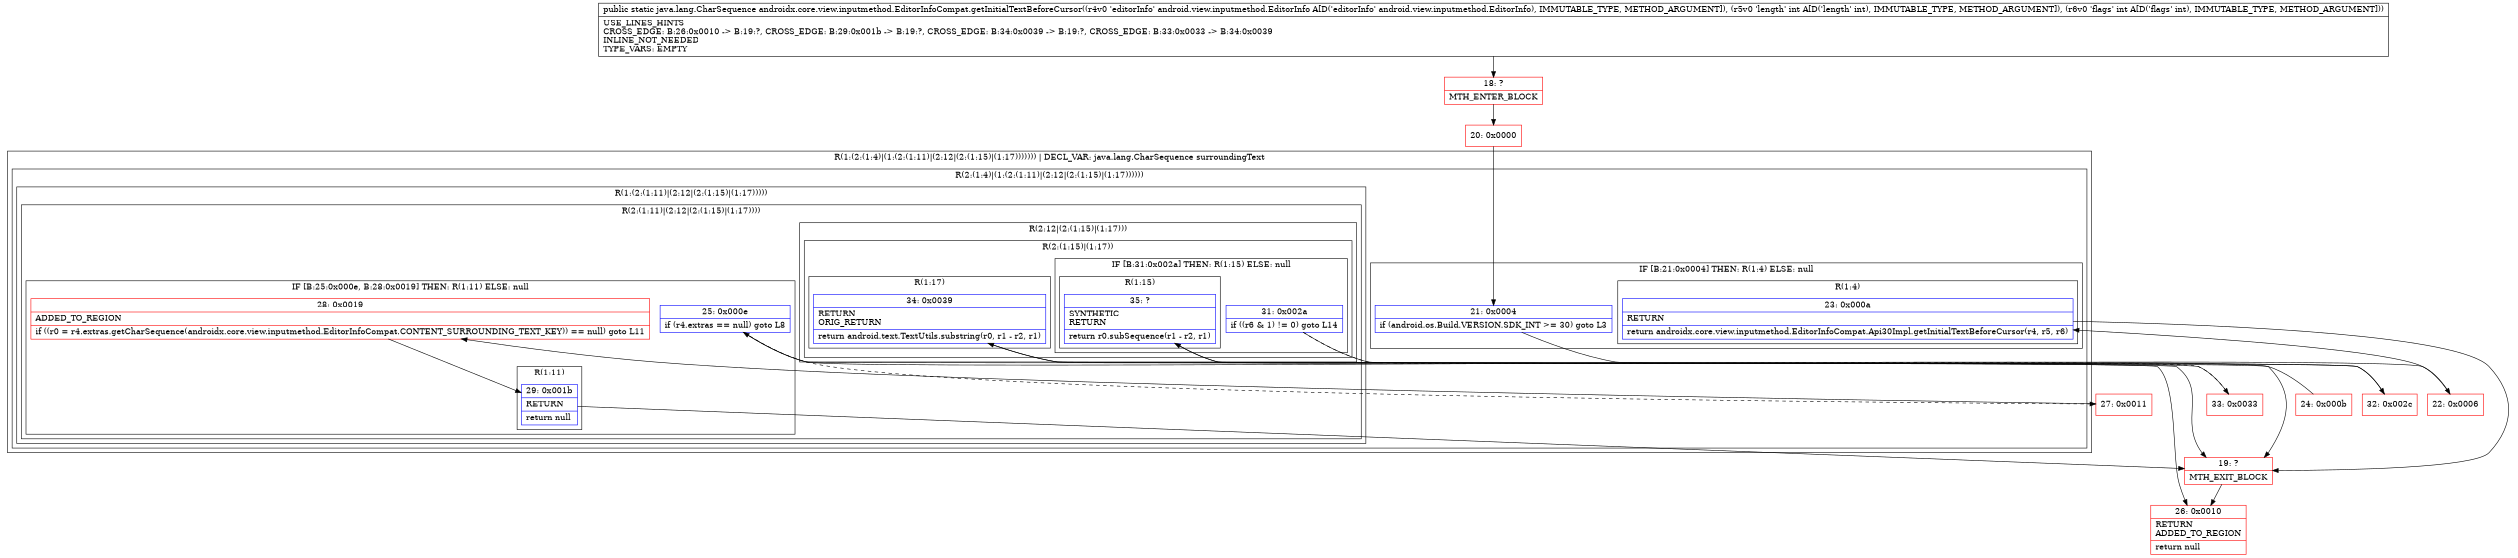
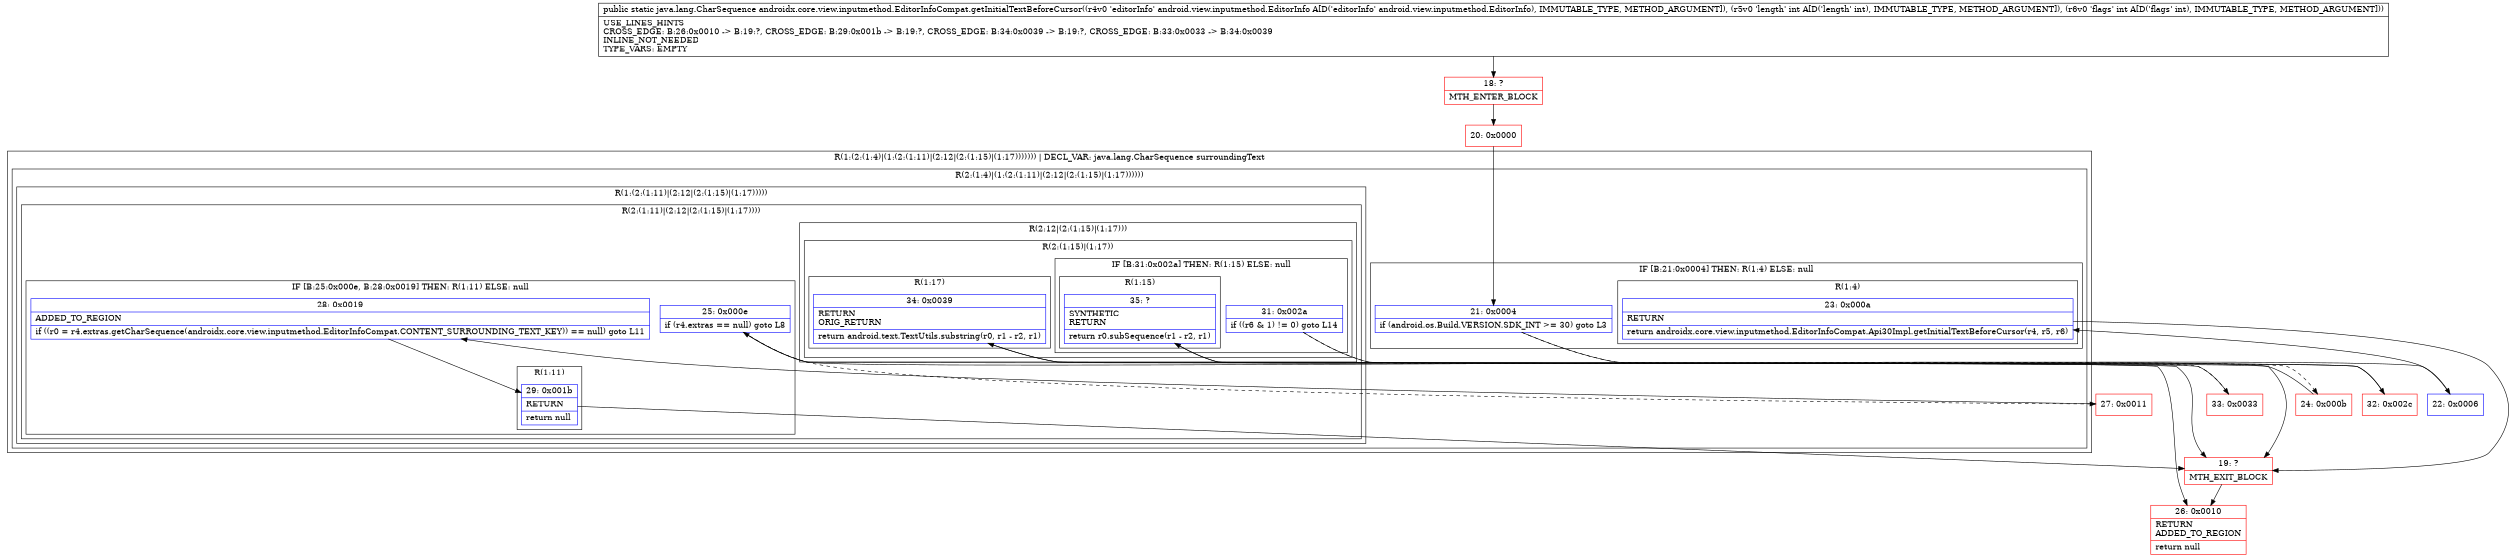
node "28: 0x0019": color red -> blue
edge "21: 0x0004" -> "24: 0x000b": added
node "22: 0x0006": color red -> blue
